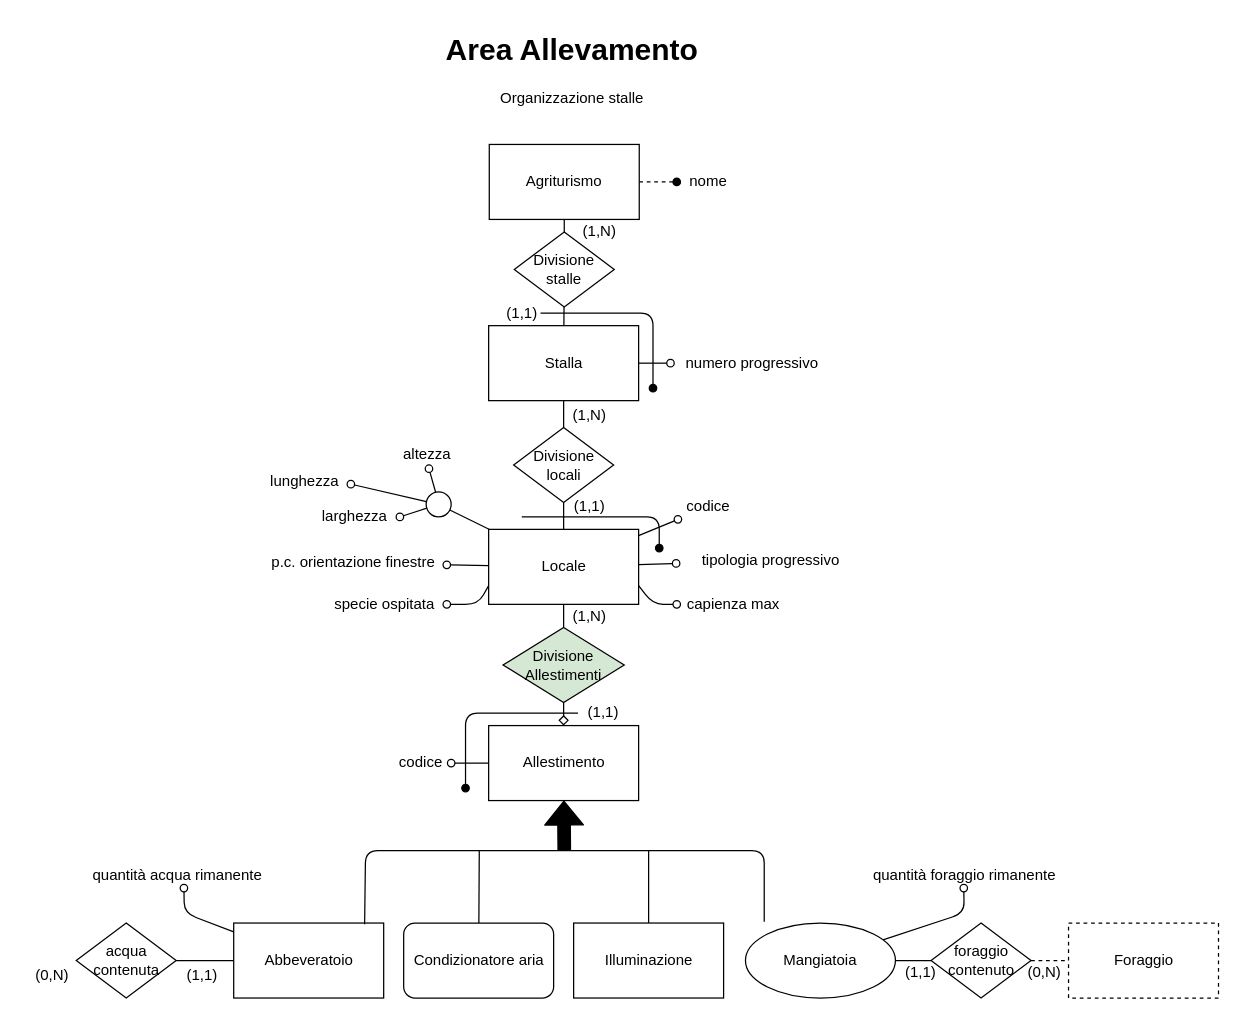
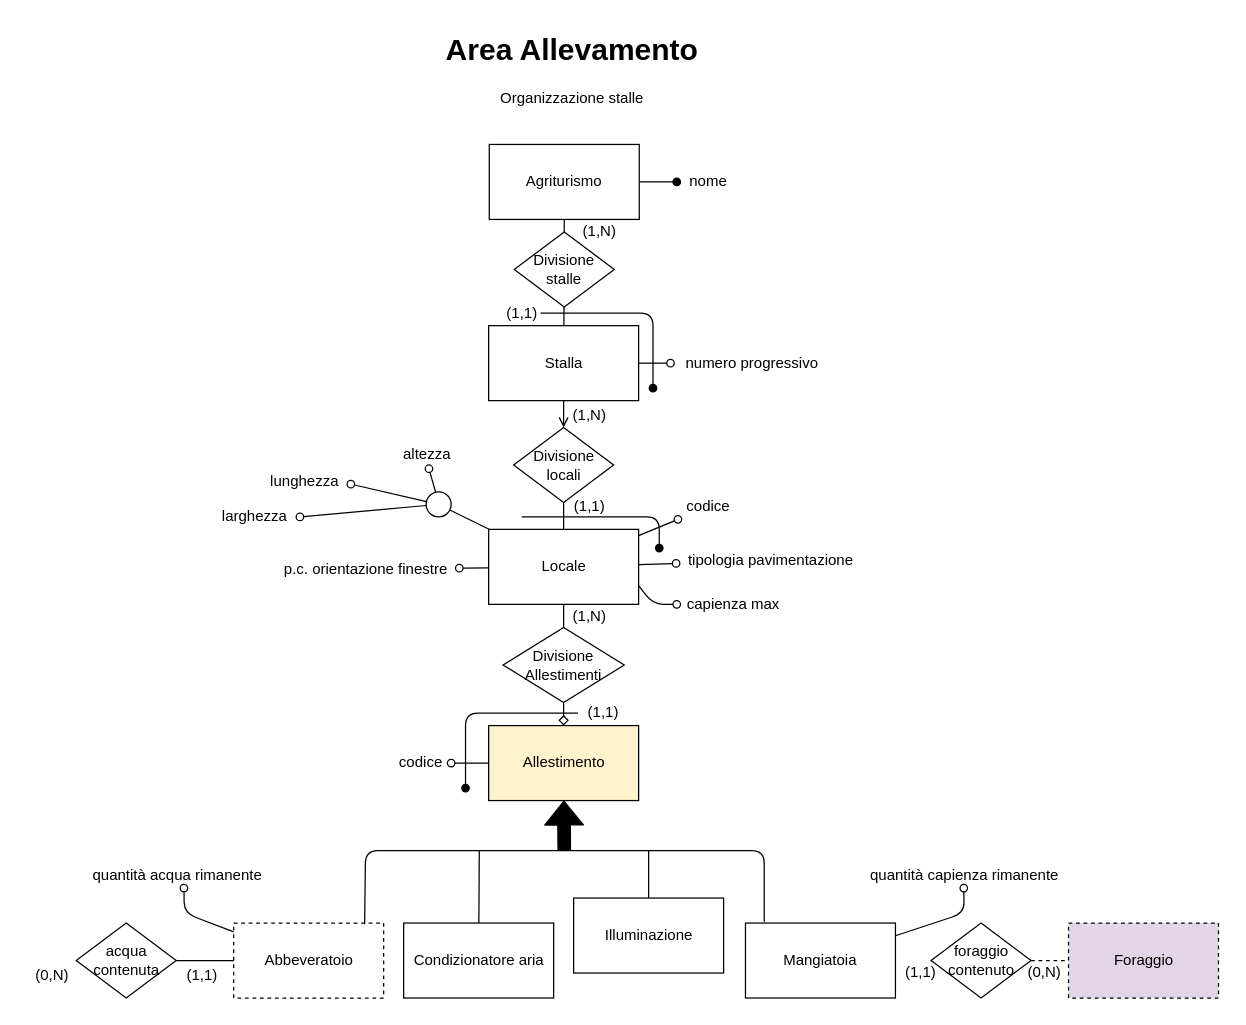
edge "Agriturismo" -> "nome": style dashed -> solid
edge "Stalla" -- "Divisione locali": arrowhead none -> open
node "larghezza": moved (354, 517) -> (254, 517)
node "tipologia progressivo": label "tipologia progressivo" -> "tipologia pavimentazione"
node "p.c. orientazione finestre": moved (353, 563) -> (366, 569)
node "specie ospitata": removed
edge "Locale" -> "specie ospitata": removed
node "Divisione Allestimenti": fillcolor #d5e8d4 -> #ffffff
node "Allestimento": fillcolor #ffffff -> #fff2cc
node "quantità foraggio rimanente": label "quantità foraggio rimanente" -> "quantità capienza rimanente"
node "Abbeveratoio": style solid -> dashed
node "Condizionatore aria": shape rounded rectangle -> rectangle
node "Illuminazione": moved (649, 961) -> (649, 936)
node "Mangiatoia": shape ellipse -> rectangle
edge "Mangiatoia" -- "foraggio contenuto": removed
node "Foraggio": fillcolor #ffffff -> #e1d5e7
